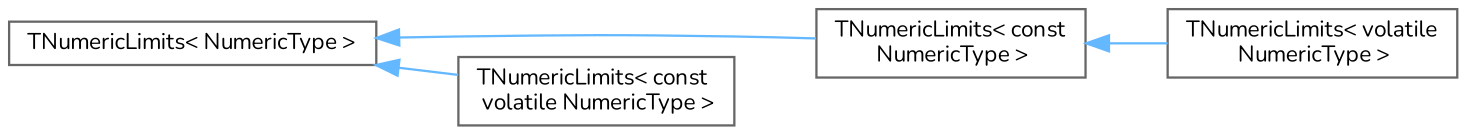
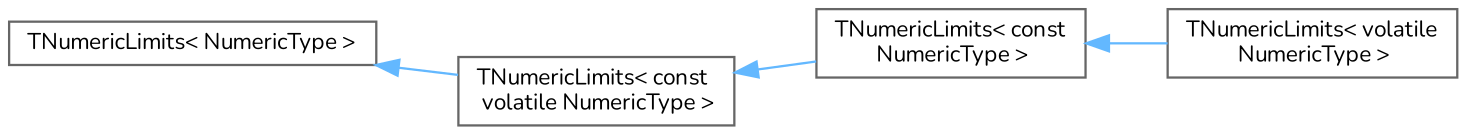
edge "TNumericLimits< const NumericType >" -> "TNumericLimits< NumericType >": now "TNumericLimits< const NumericType >" -> "TNumericLimits< const volatile NumericType >"
